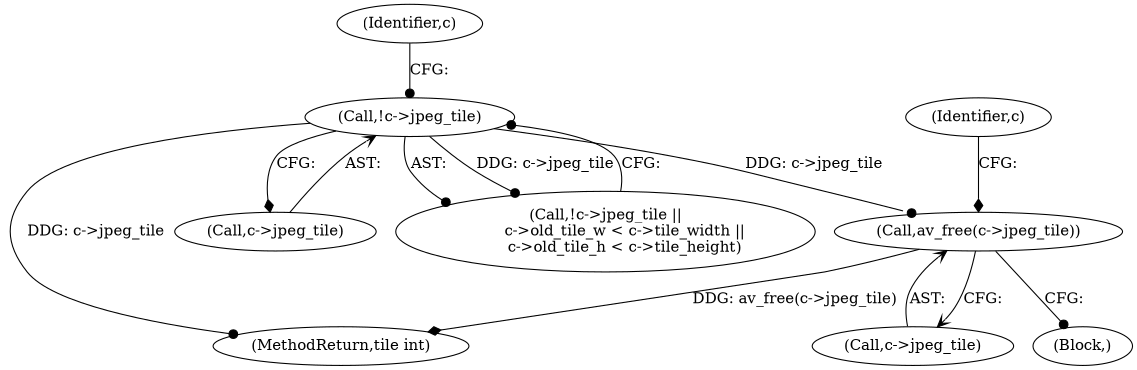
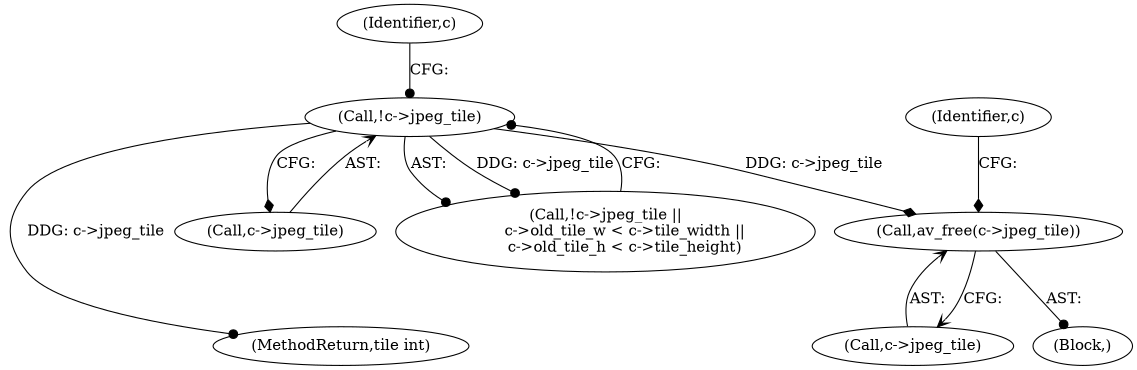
edge "(Call,!c->jpeg_tile)" -> "(Call,av_free(c->jpeg_tile))": arrowhead dot -> diamond
edge "(Call,av_free(c->jpeg_tile))" -> "(MethodReturn,tile int)": removed, label "DDG: av_free(c->jpeg_tile)"
edge "(Call,av_free(c->jpeg_tile))" -> "(Block,)": label "CFG: " -> "AST: "
